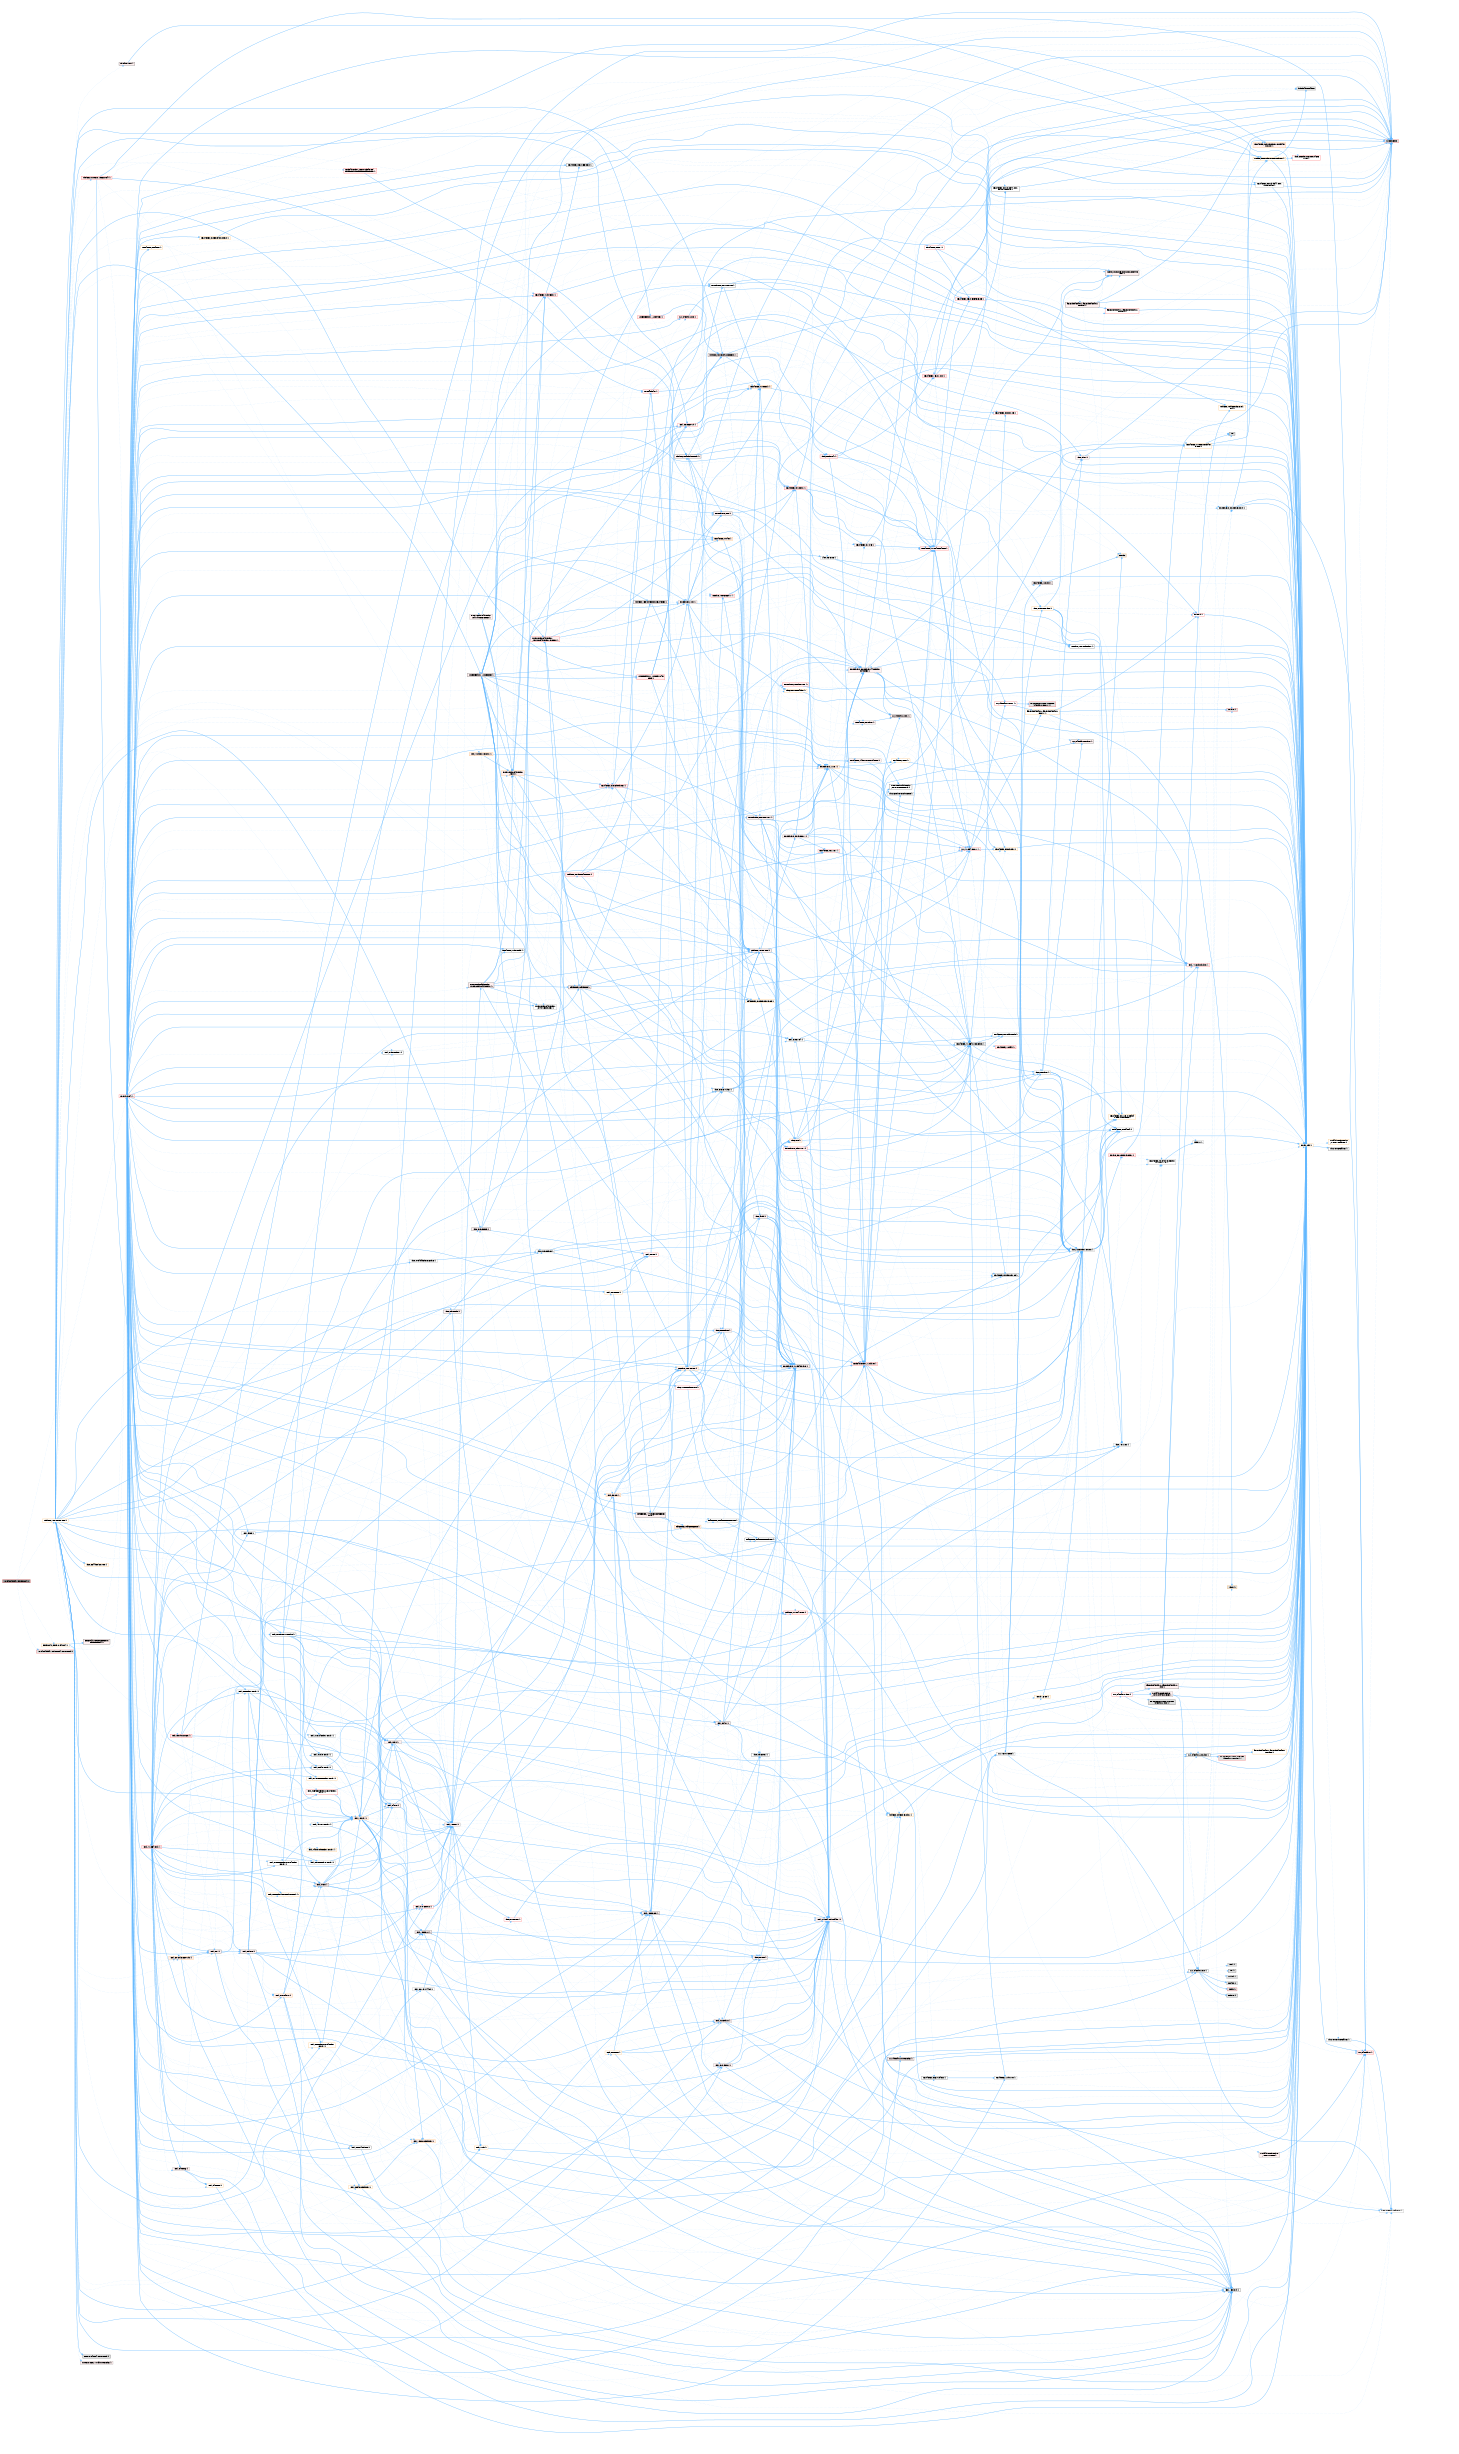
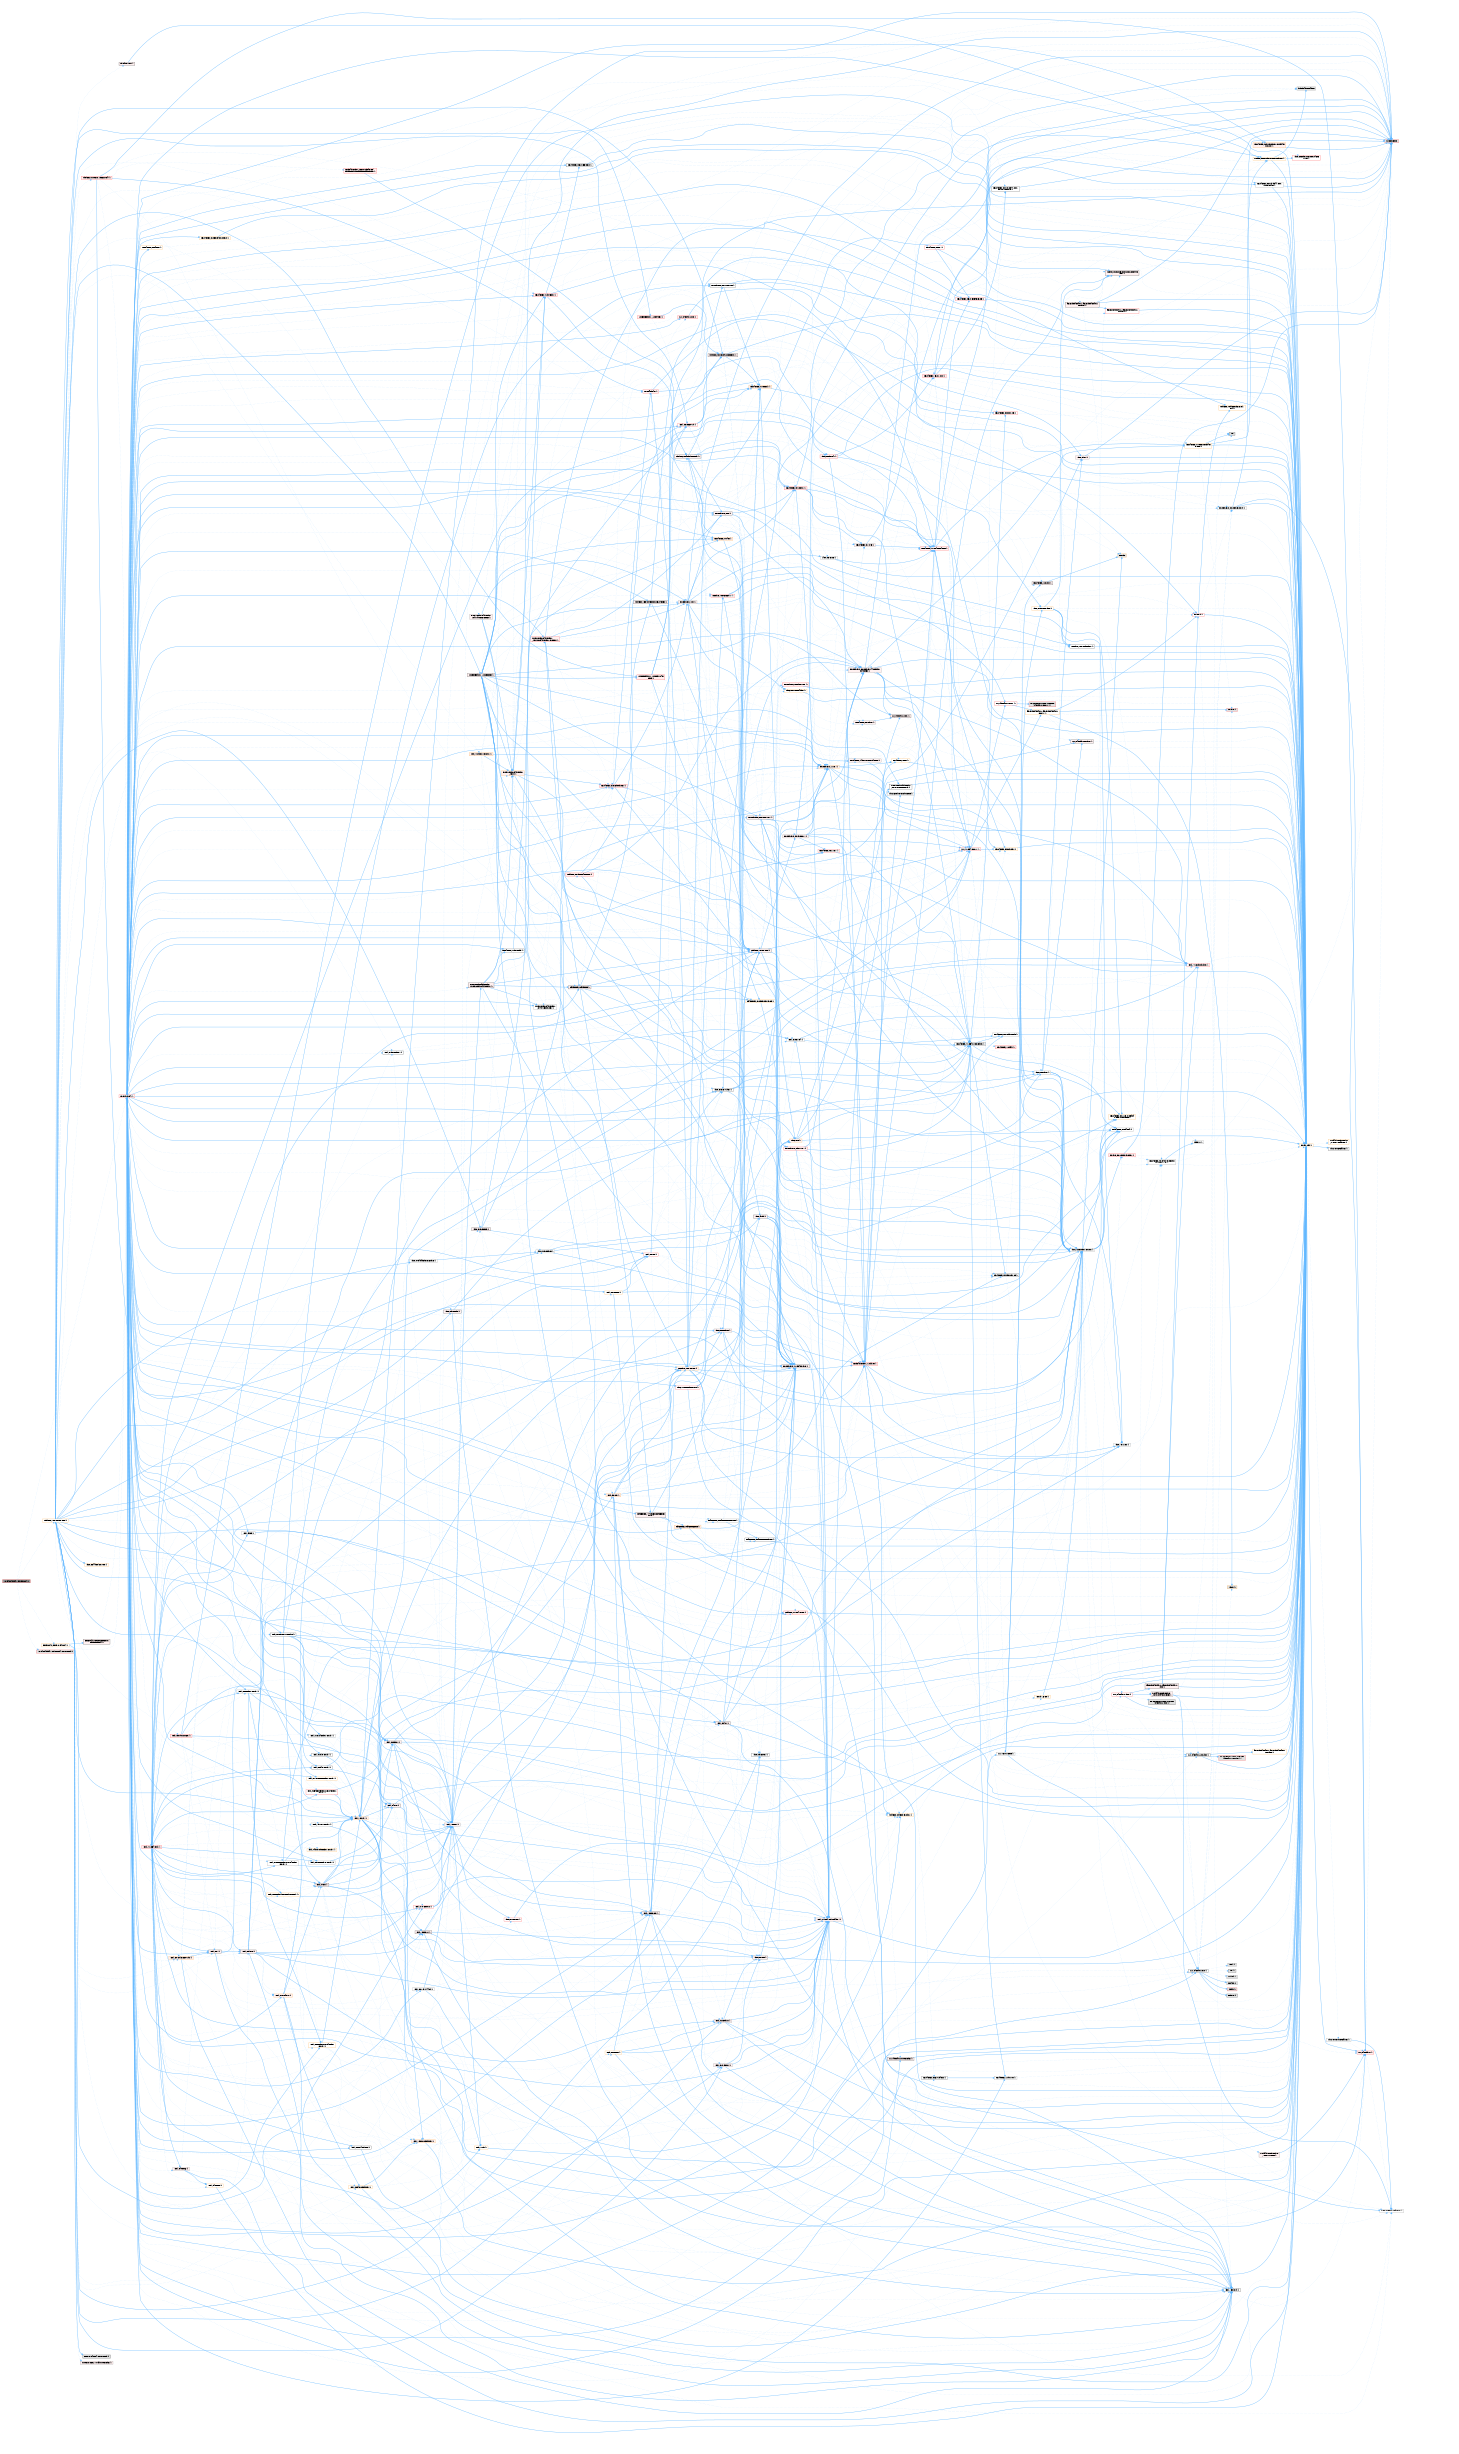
node "Math/Text.h": label "Math/Text.h" -> "Math/Rotator.h"
edge "Math/Matrix.h" -> "HAL/MemoryBase.h": now "Math/Matrix.h" -> "HAL/UnrealMemory.h"
